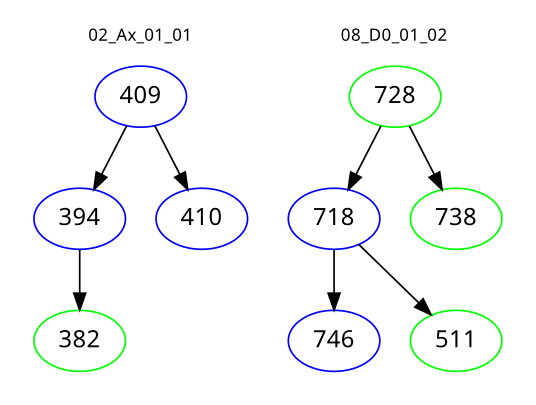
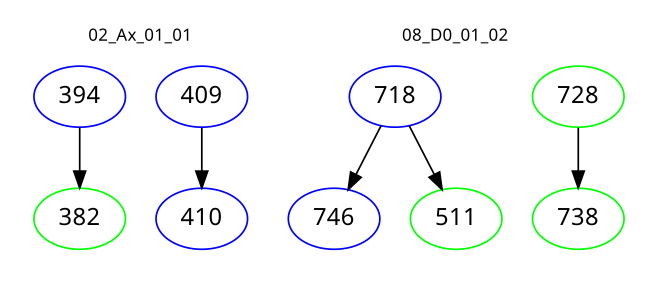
edge "409" -> "394": removed
edge "728" -> "718": removed
